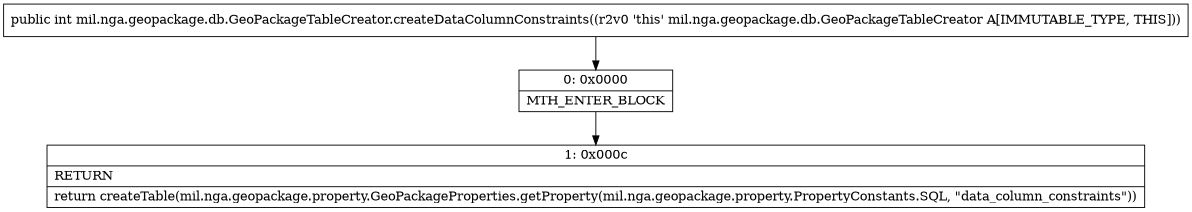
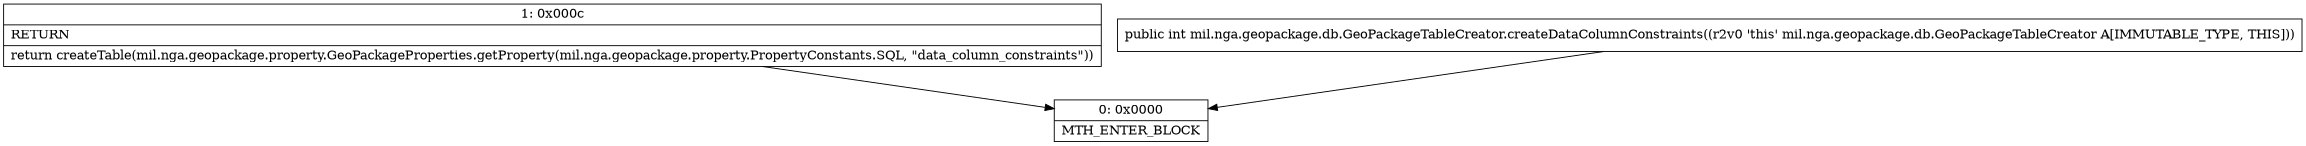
edge "0: 0x0000" -> "1: 0x000c": reversed
